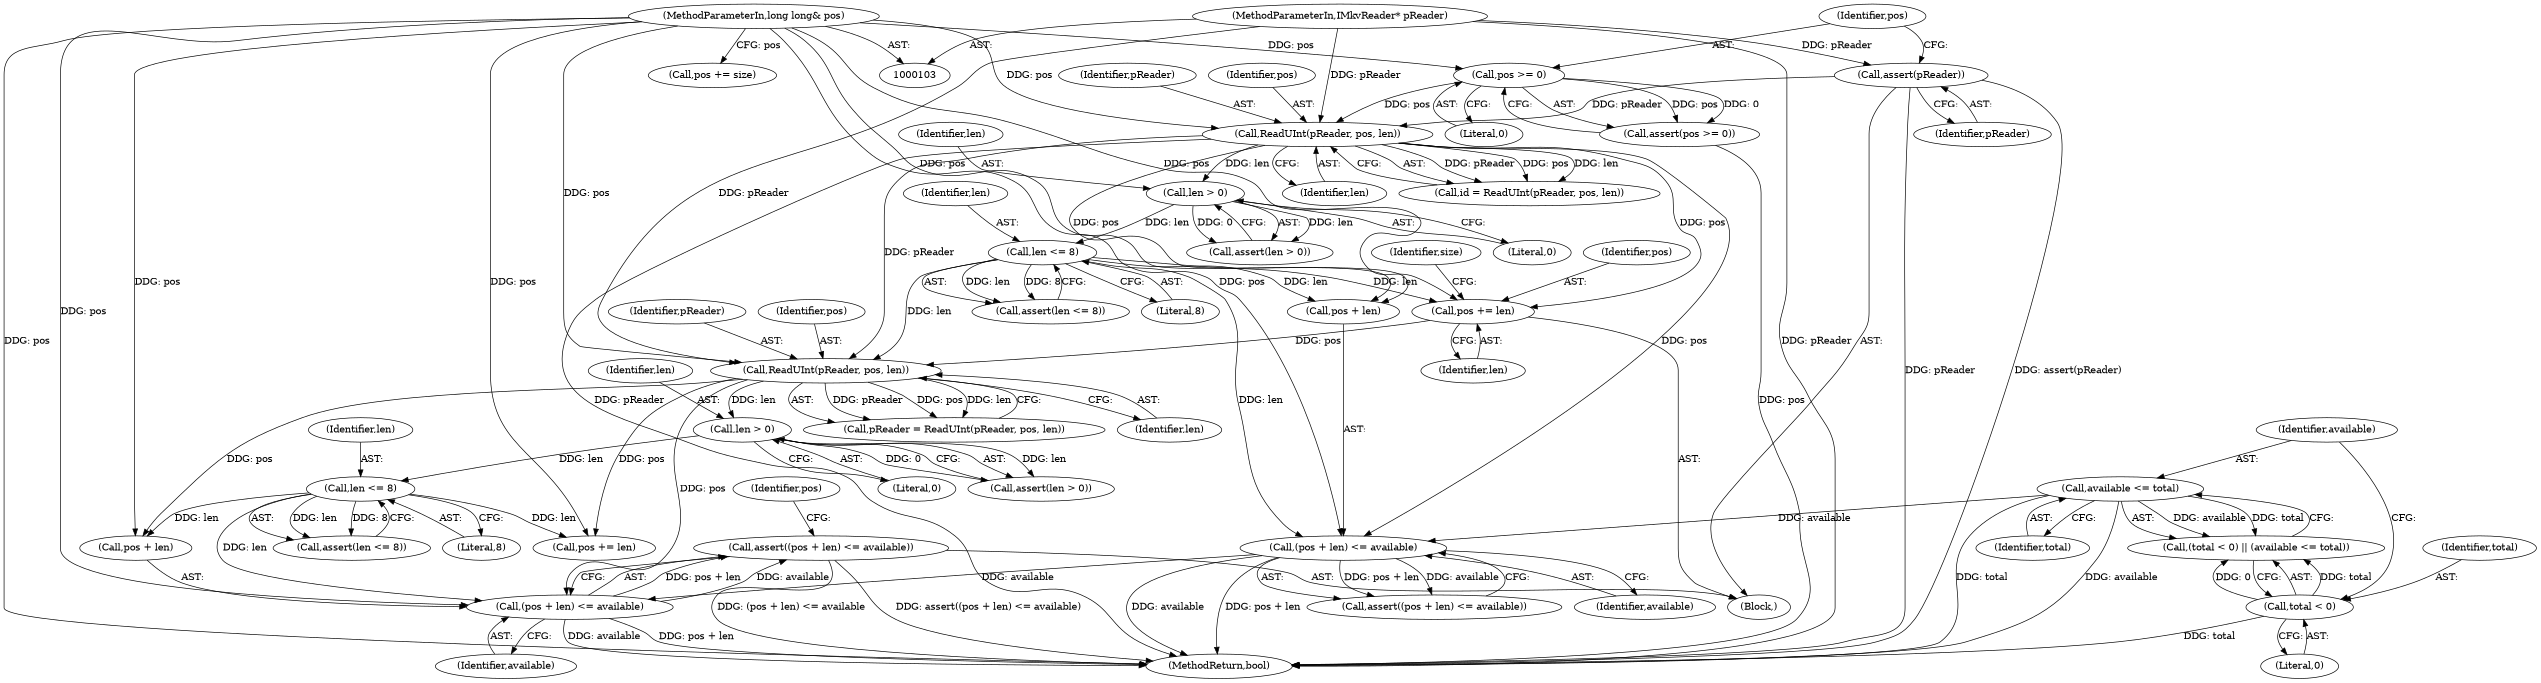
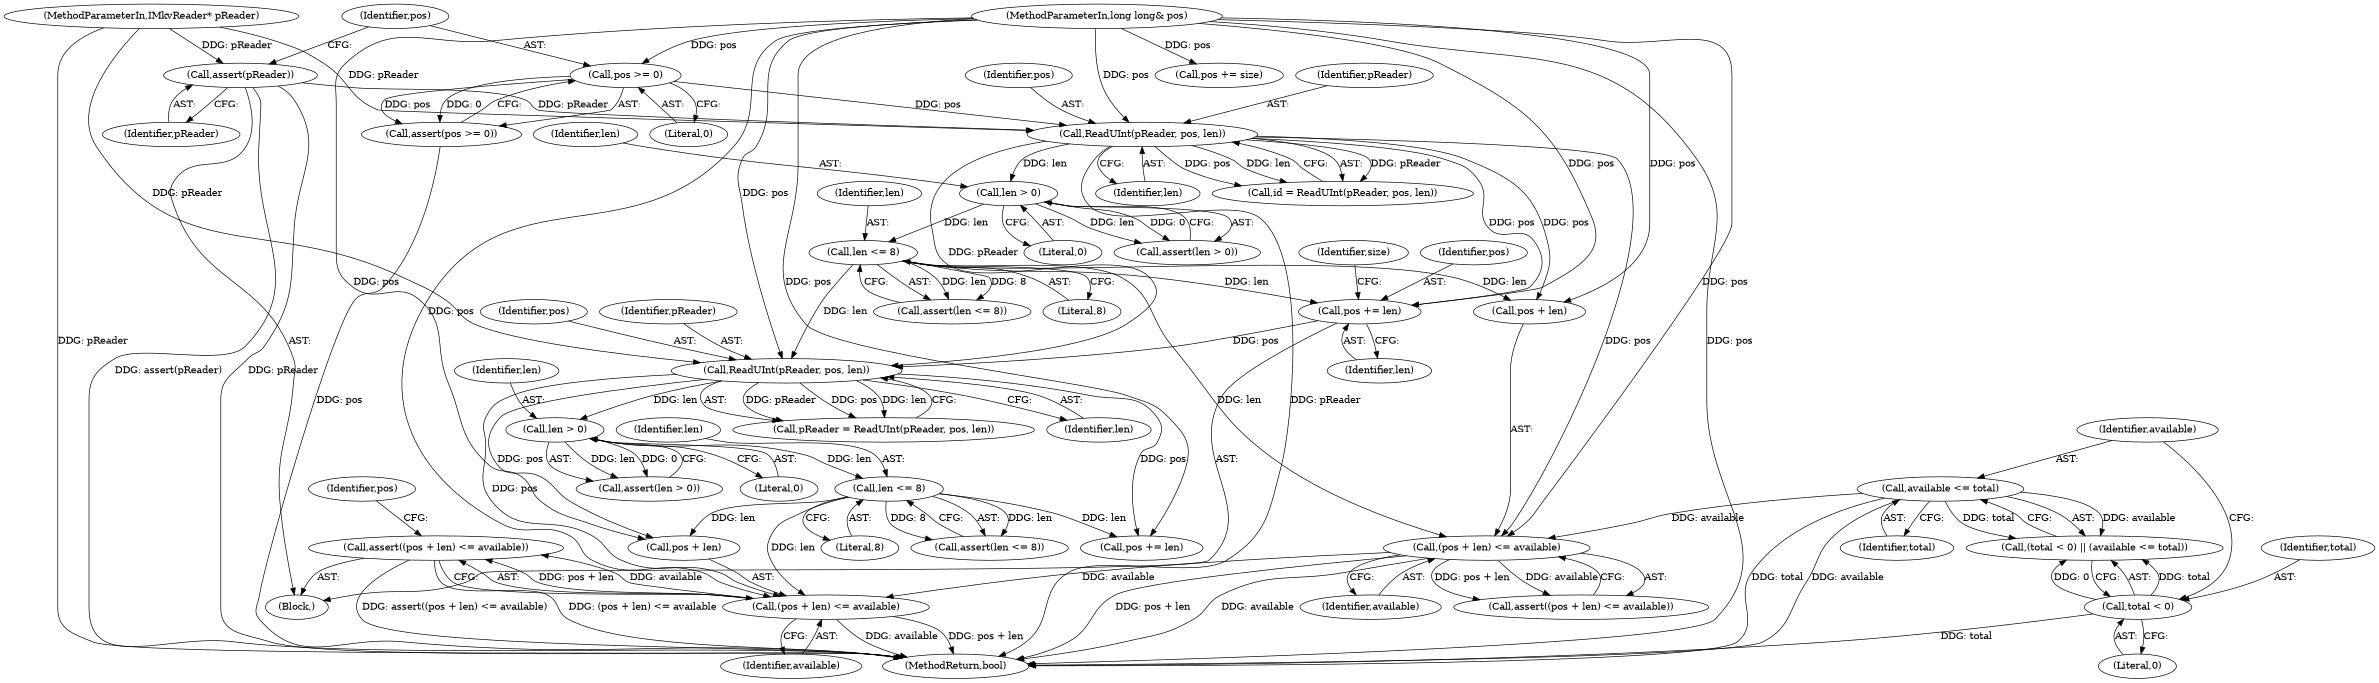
edge "(MethodParameterIn,long long& pos)" -> "(Call,pos += size)": label "CFG: pos" -> "DDG: pos"
node "1000103": removed
